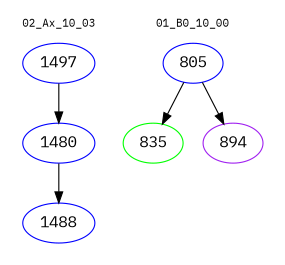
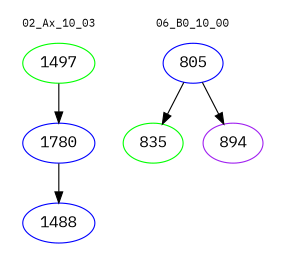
cluster "01_B0_10_00": label "01_B0_10_00" -> "06_B0_10_00"
node "1497": color blue -> green
node "1480": label "1480" -> "1780"
